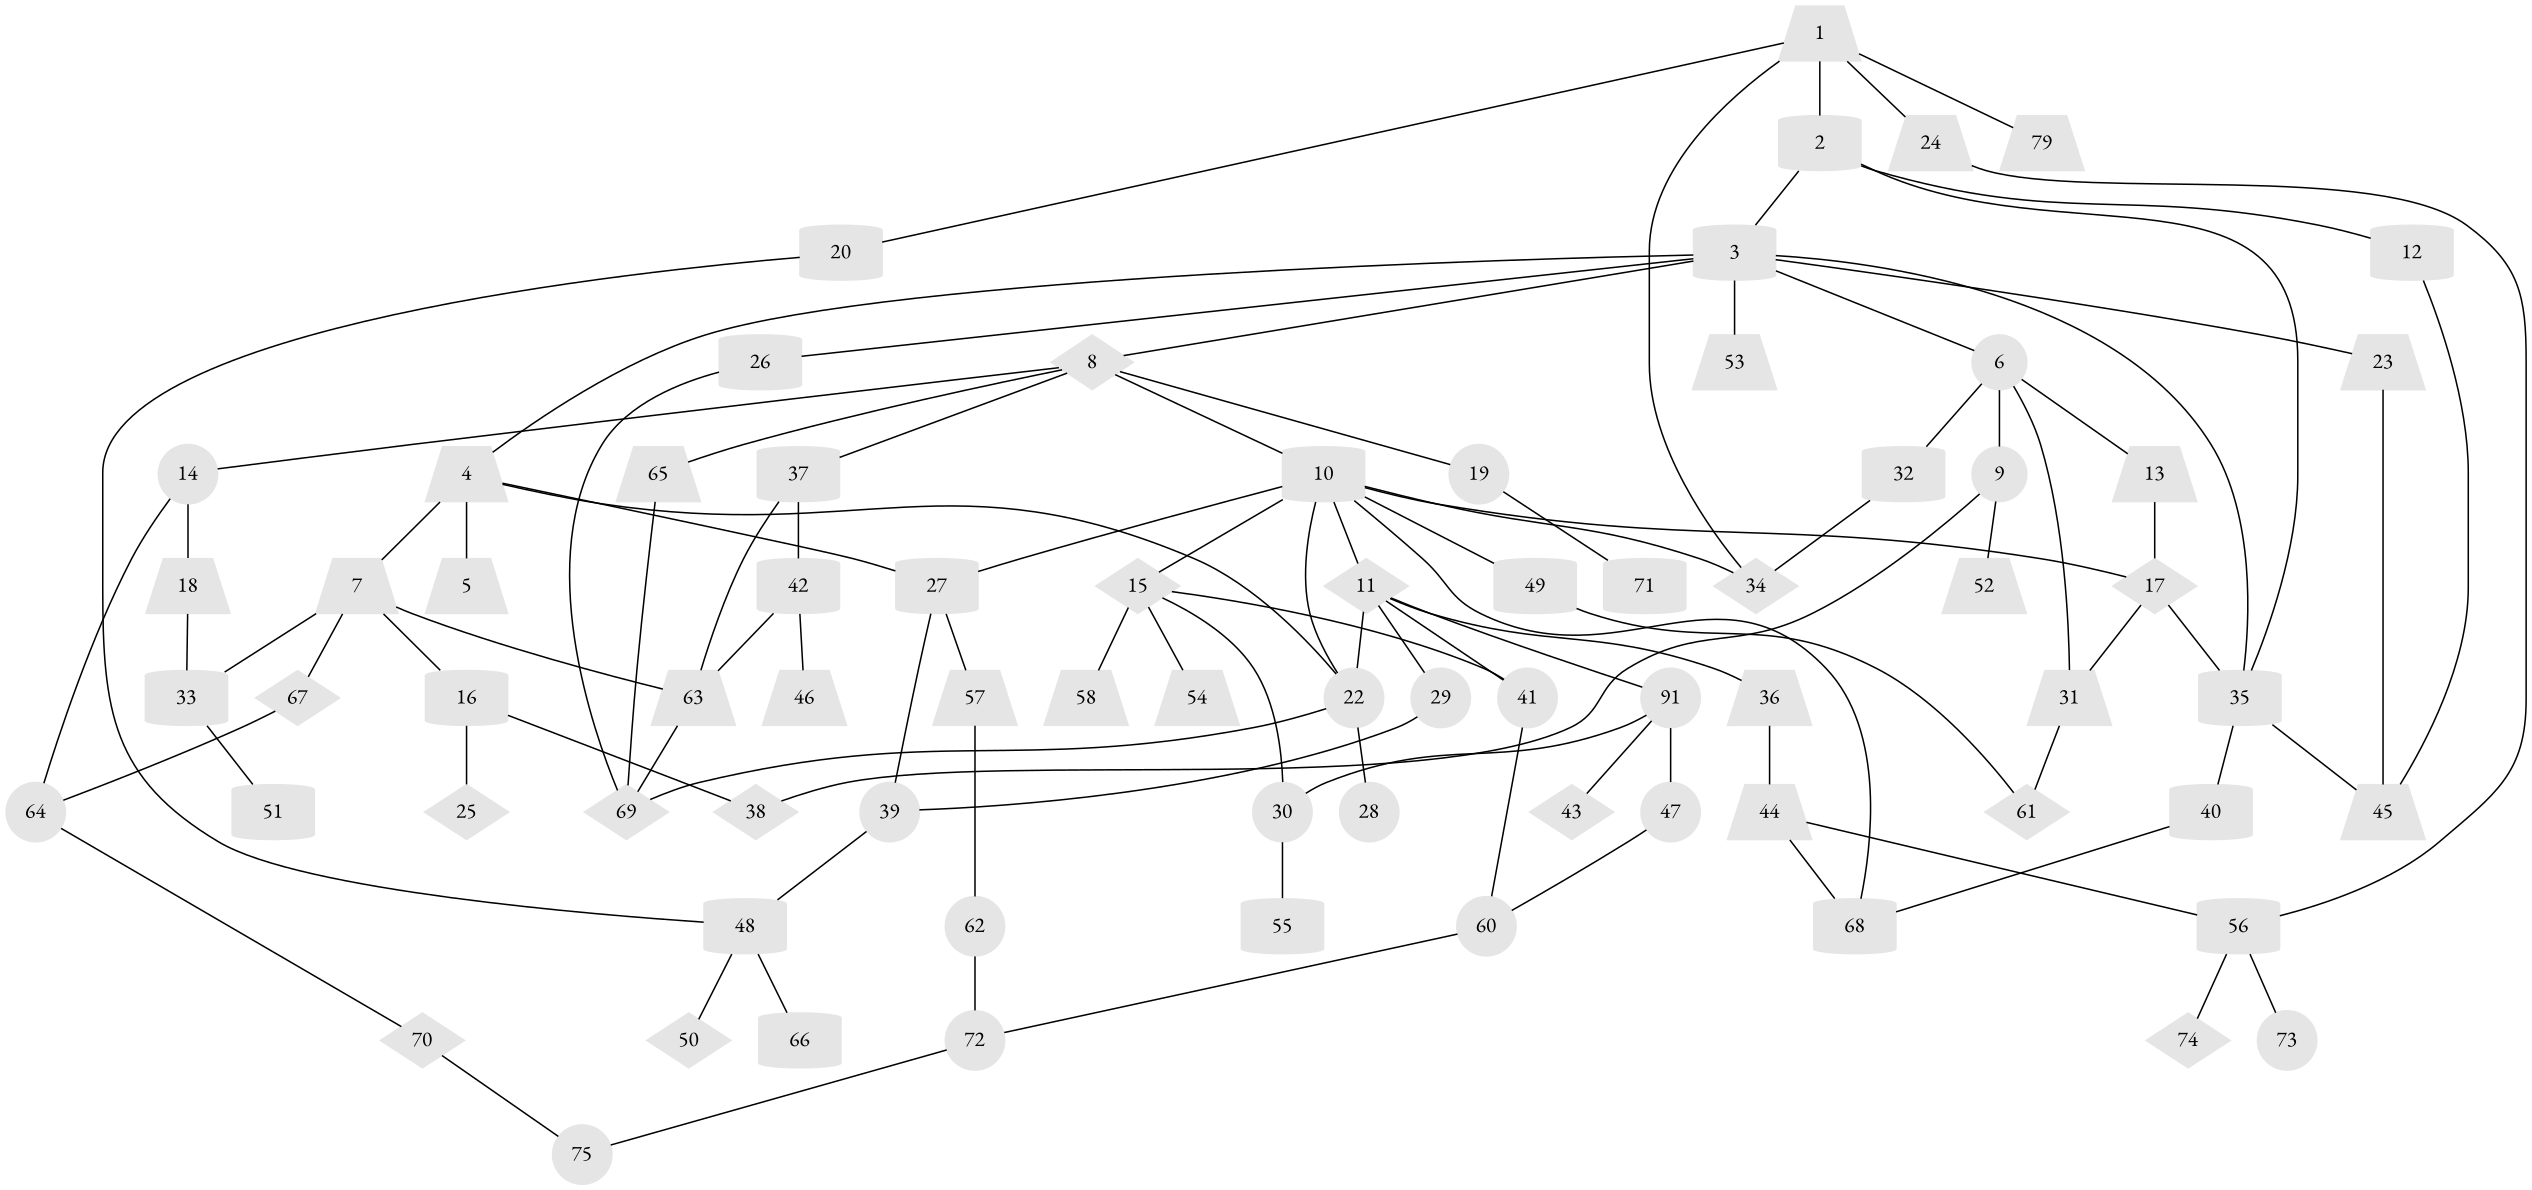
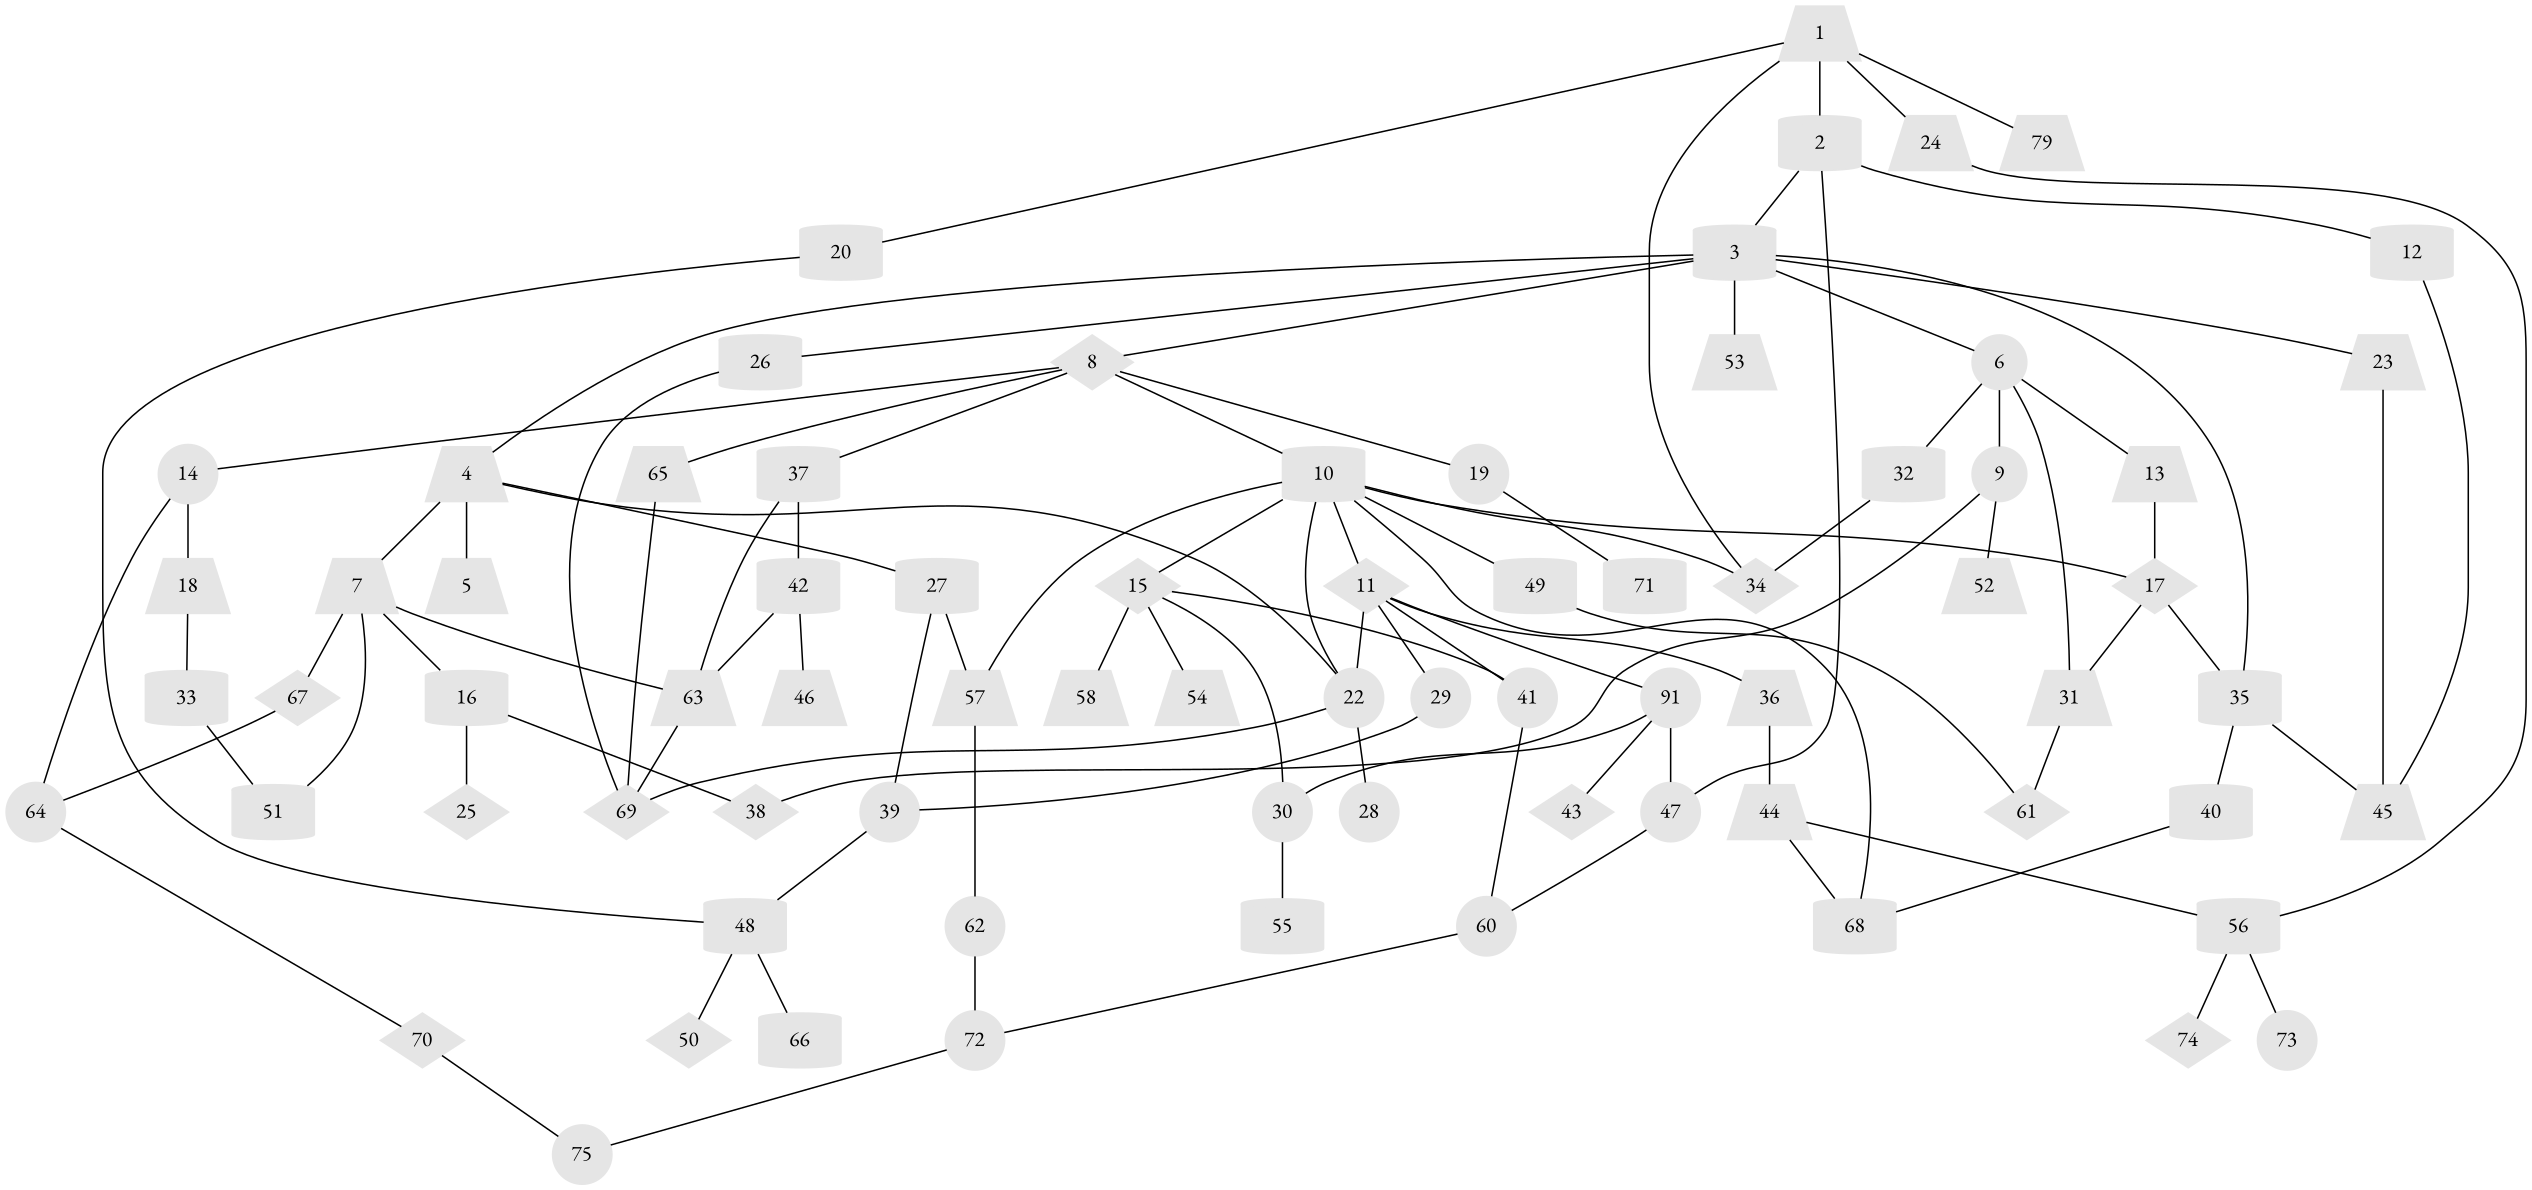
edge "2" -- "35": now "2" -- "47"
edge "10" -- "27": now "10" -- "57"
edge "7" -- "33": now "7" -- "51"
